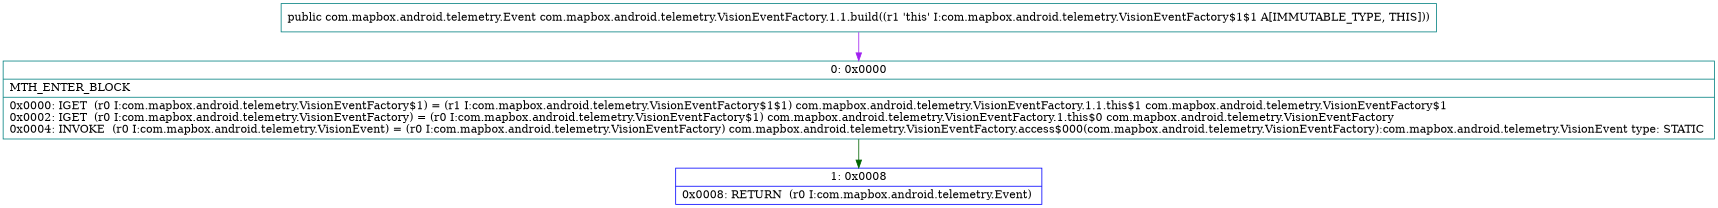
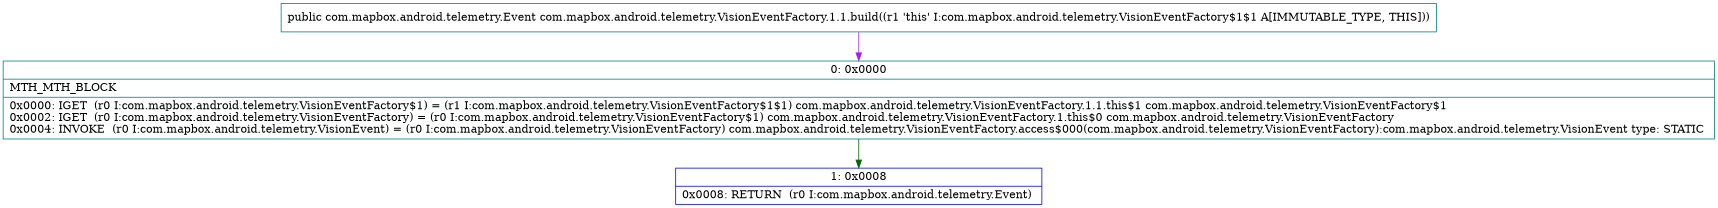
node "0: 0x0000": text "MTH_ENTER_BLOCK" -> "MTH_MTH_BLOCK"
